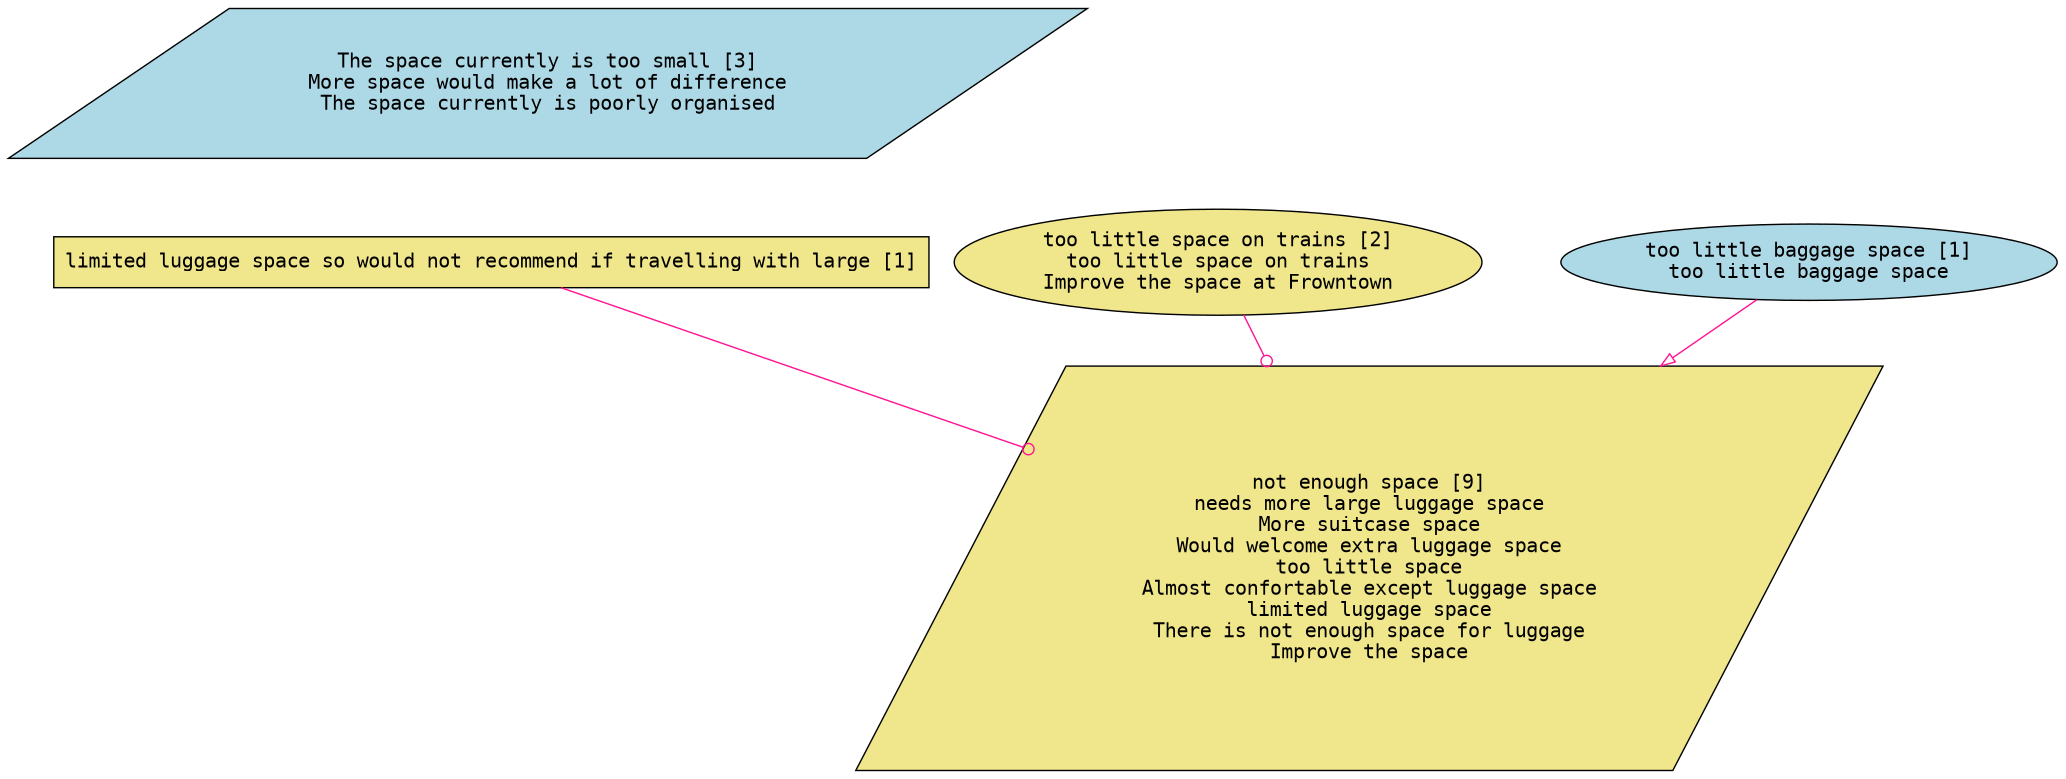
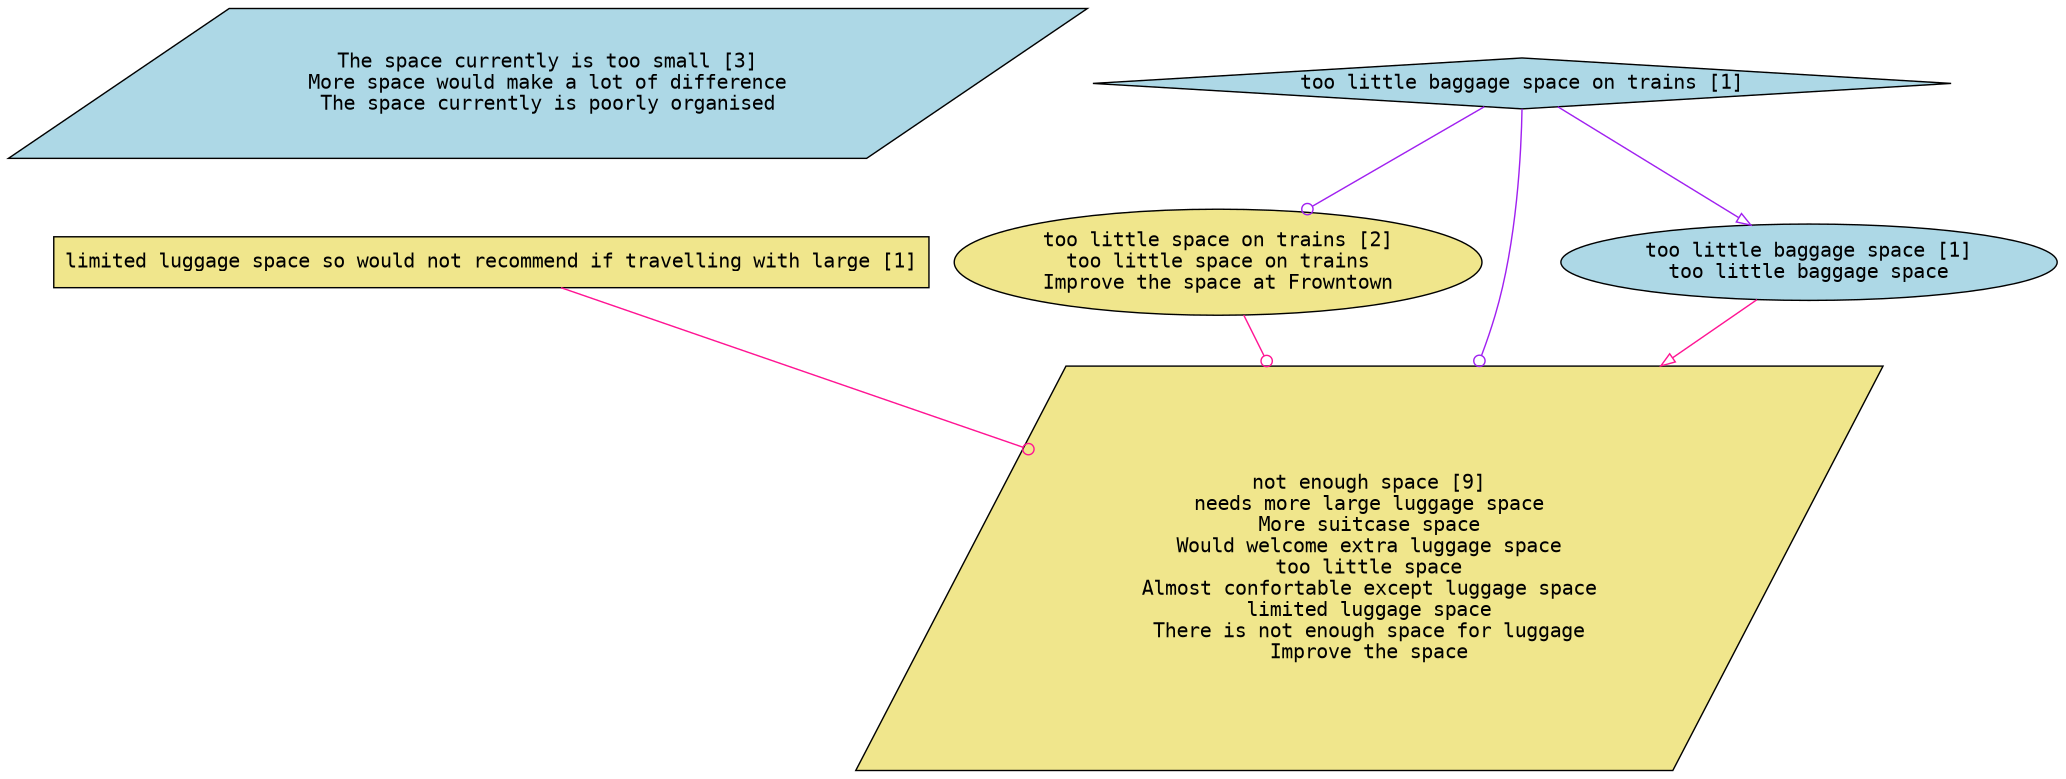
node "too little baggage space on trains [1]": added
